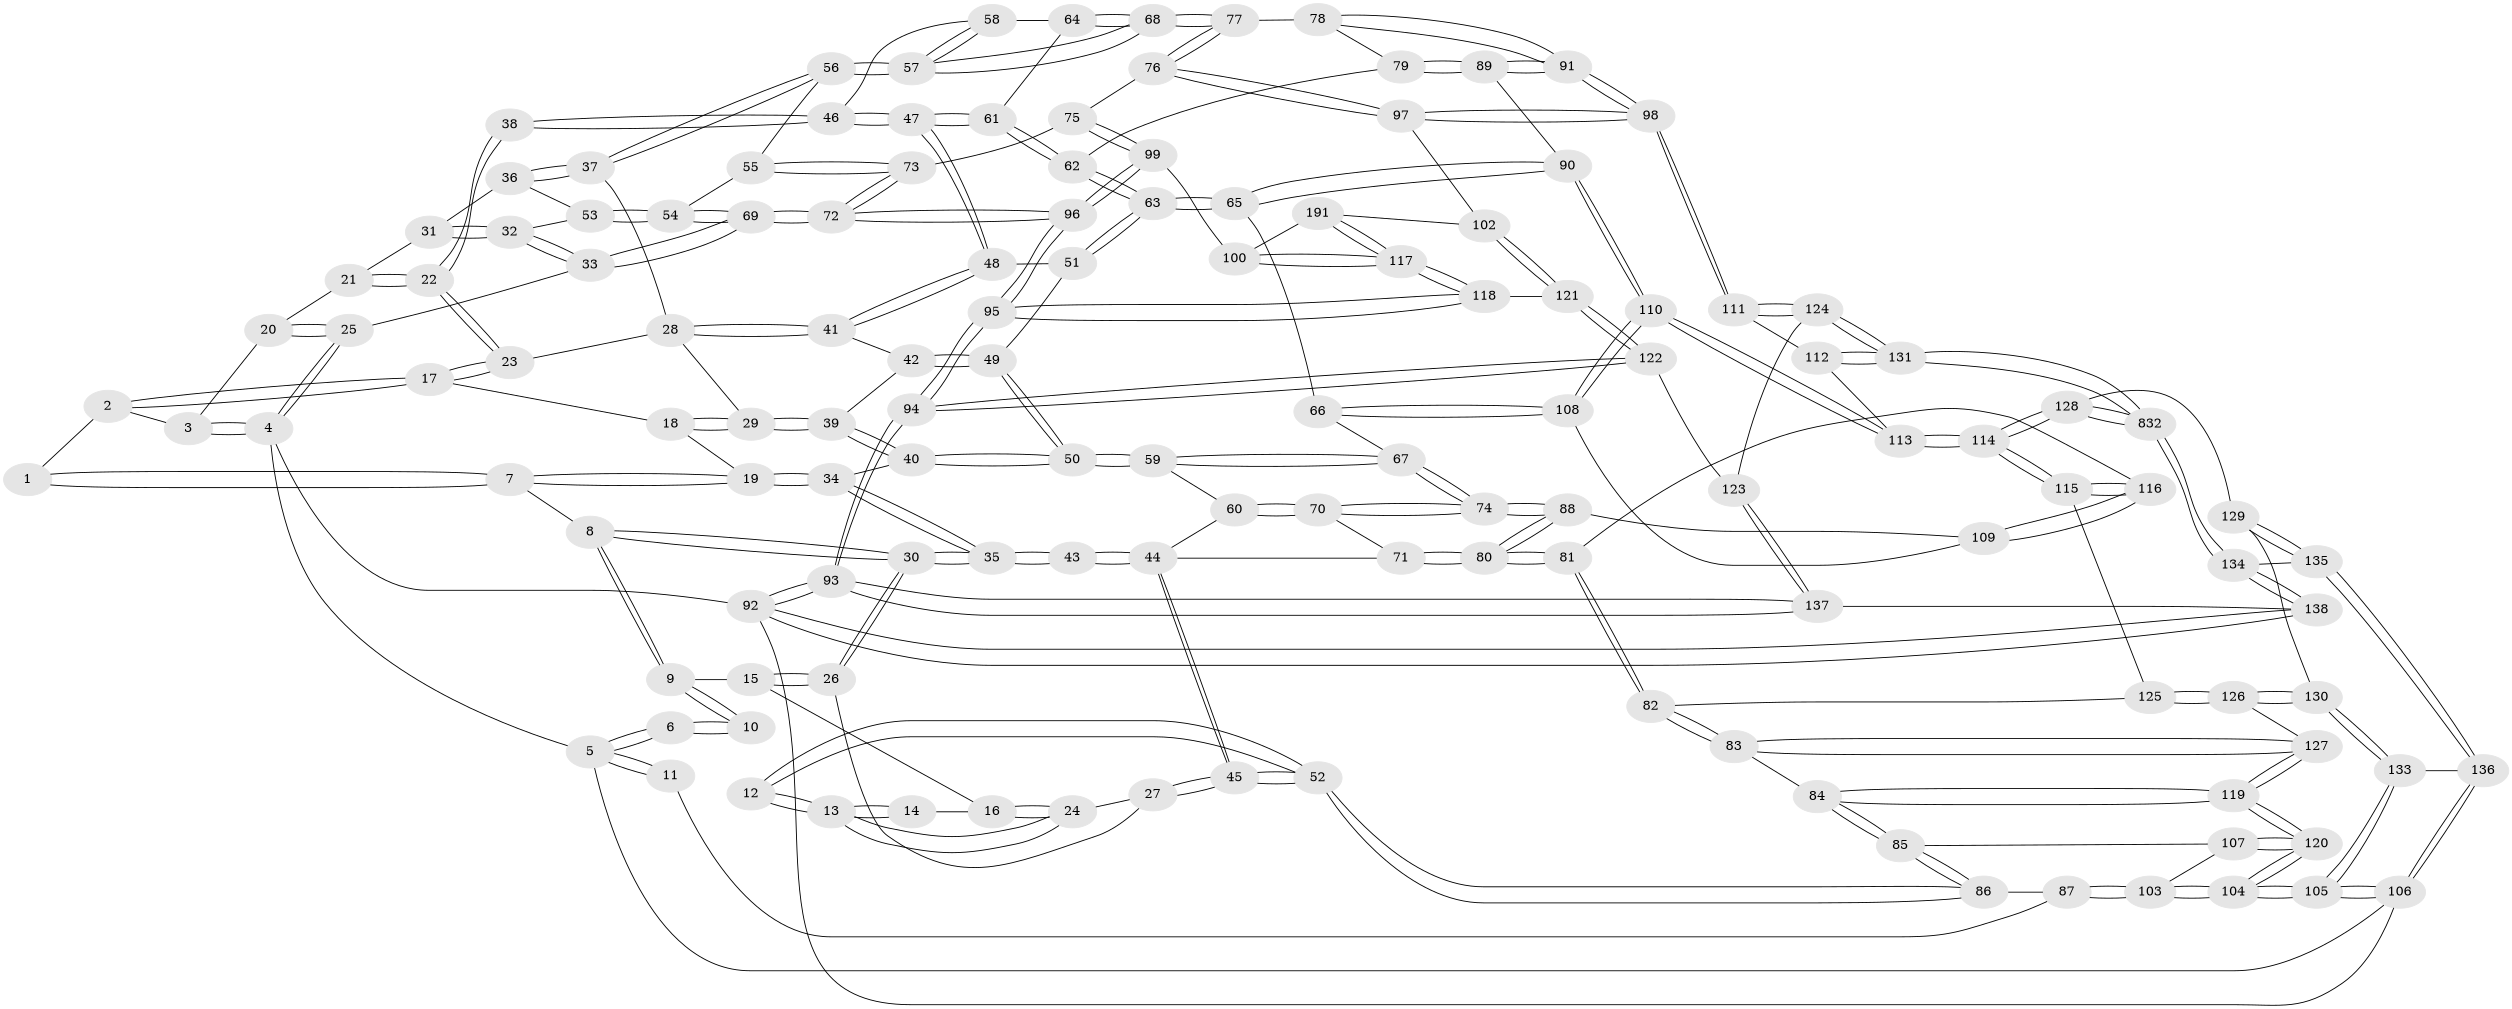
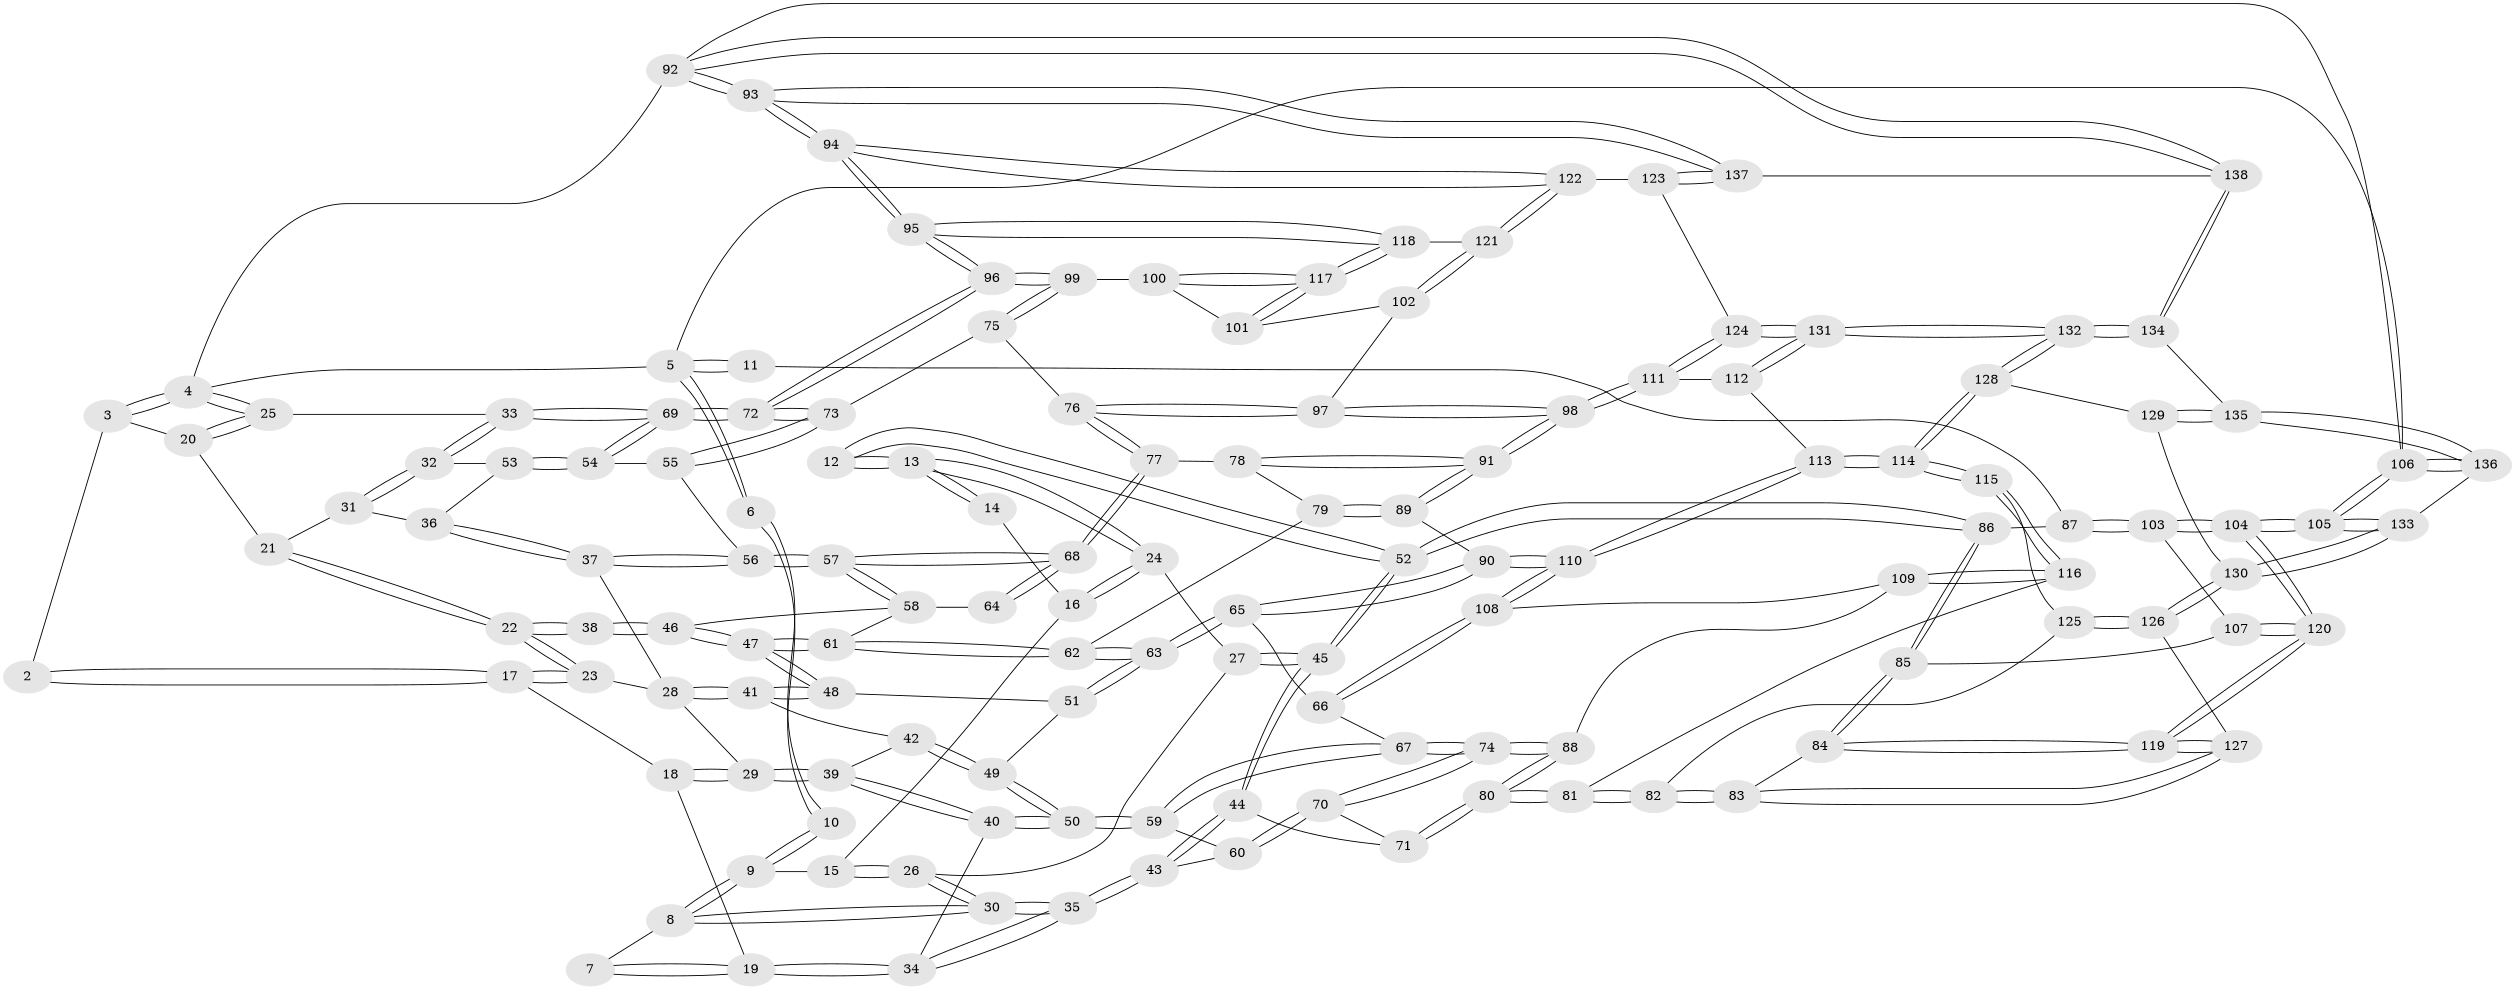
edge "64" -- "61": now "58" -- "61"
node "191": label "191" -> "101"
node "832": label "832" -> "132"
node "1": removed
edge "60" -- "44": now "60" -- "43"
